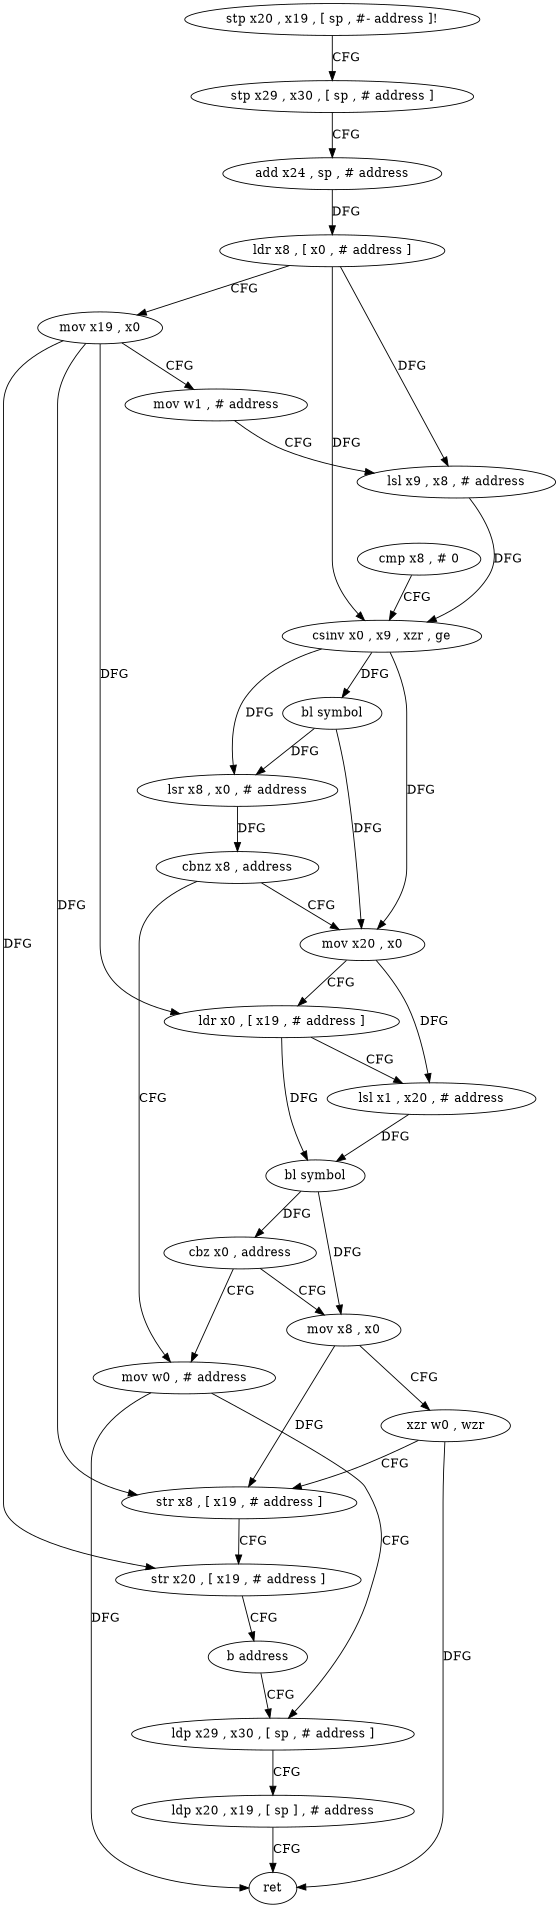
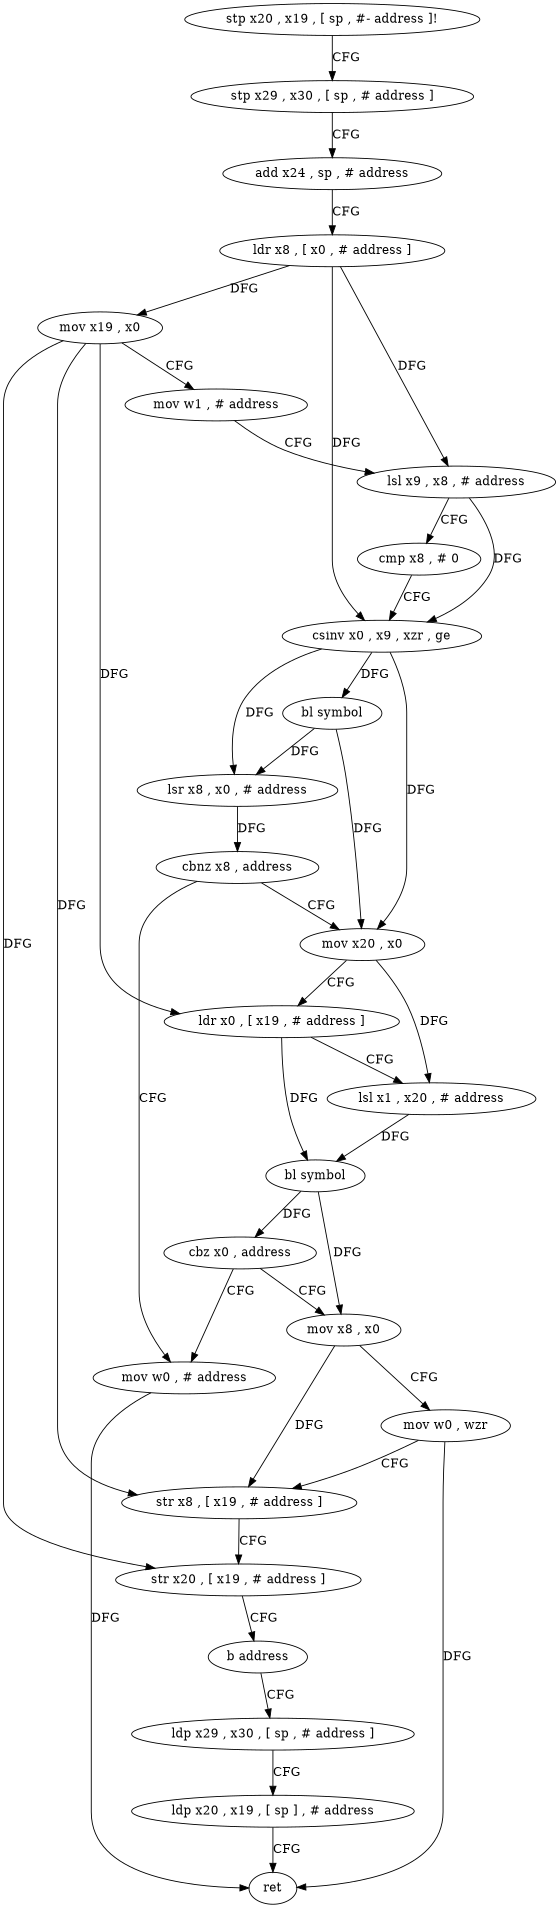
edge "add x24 , sp , # address" -> "ldr x8 , [ x0 , # address ]": label "DFG" -> "CFG"
edge "ldr x8 , [ x0 , # address ]" -> "mov x19 , x0": label "CFG" -> "DFG"
edge "lsl x9 , x8 , # address" -> "cmp x8 , # 0": added, label "CFG"
node "xzr w0 , wzr": label "xzr w0 , wzr" -> "mov w0 , wzr"
edge "mov w0 , # address" -> "ldp x29 , x30 , [ sp , # address ]": removed, label "CFG"
